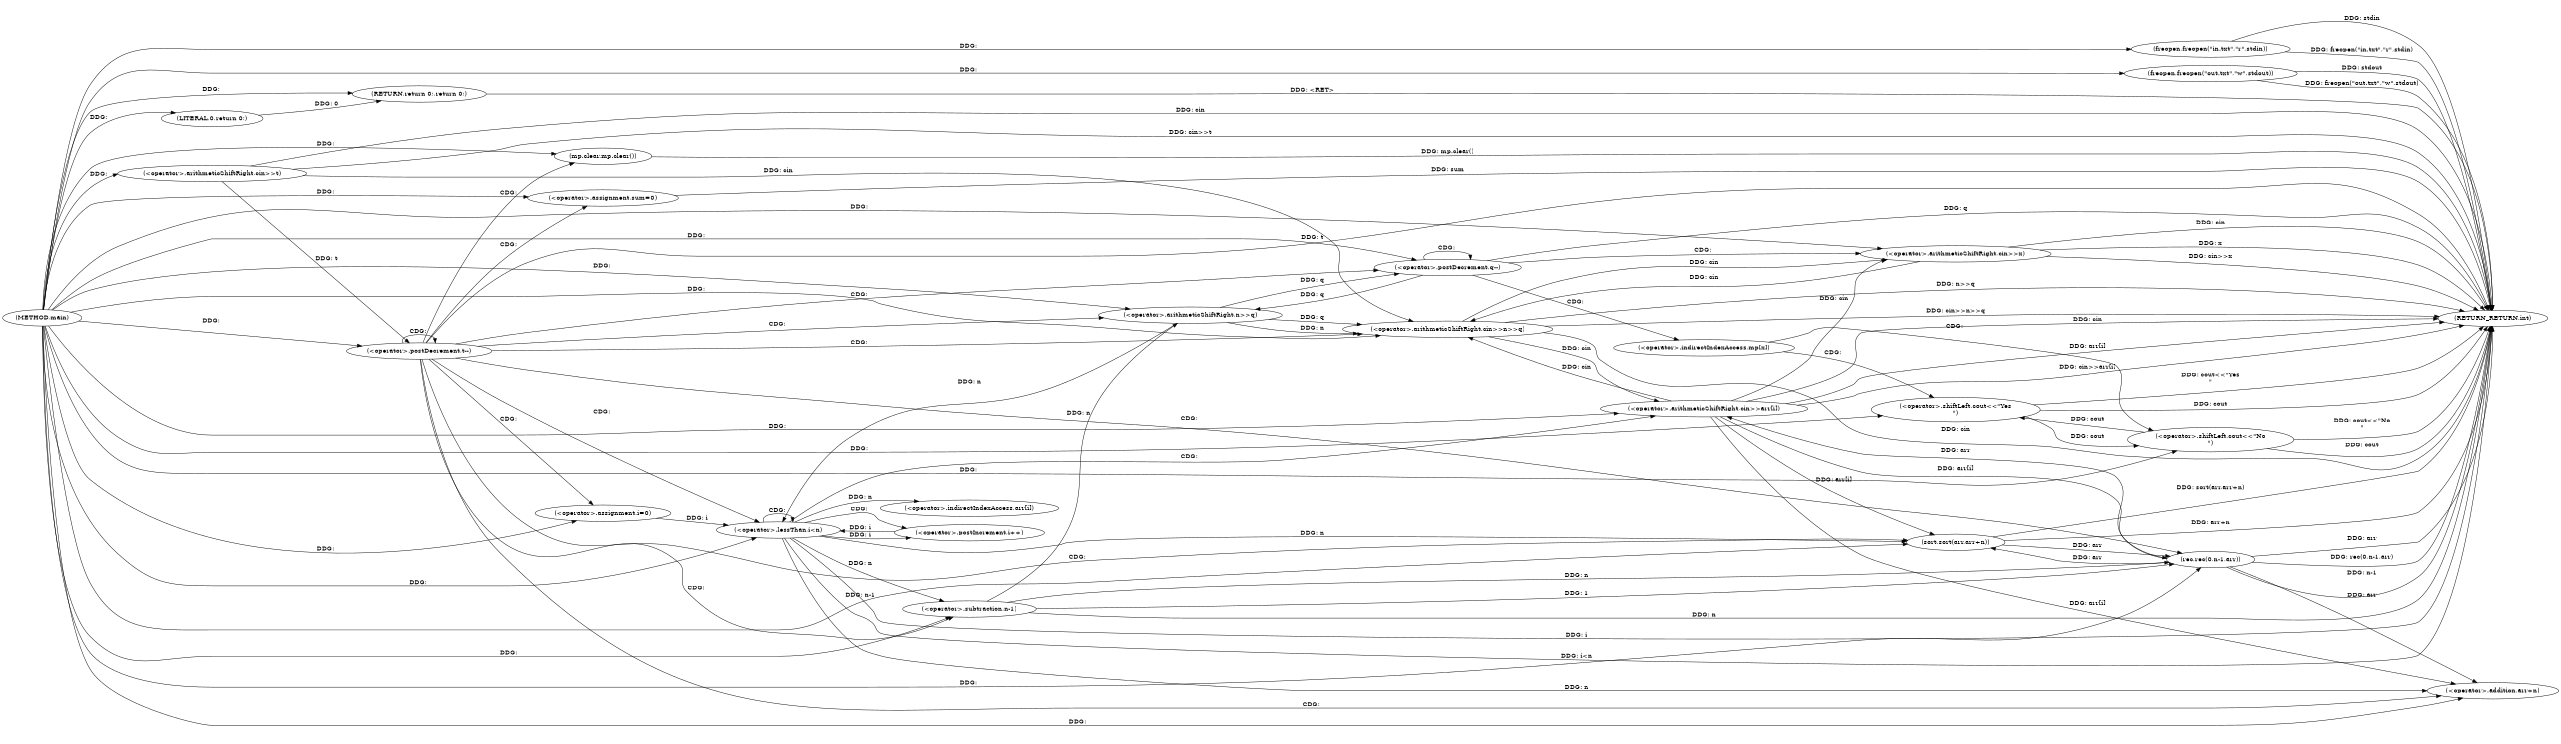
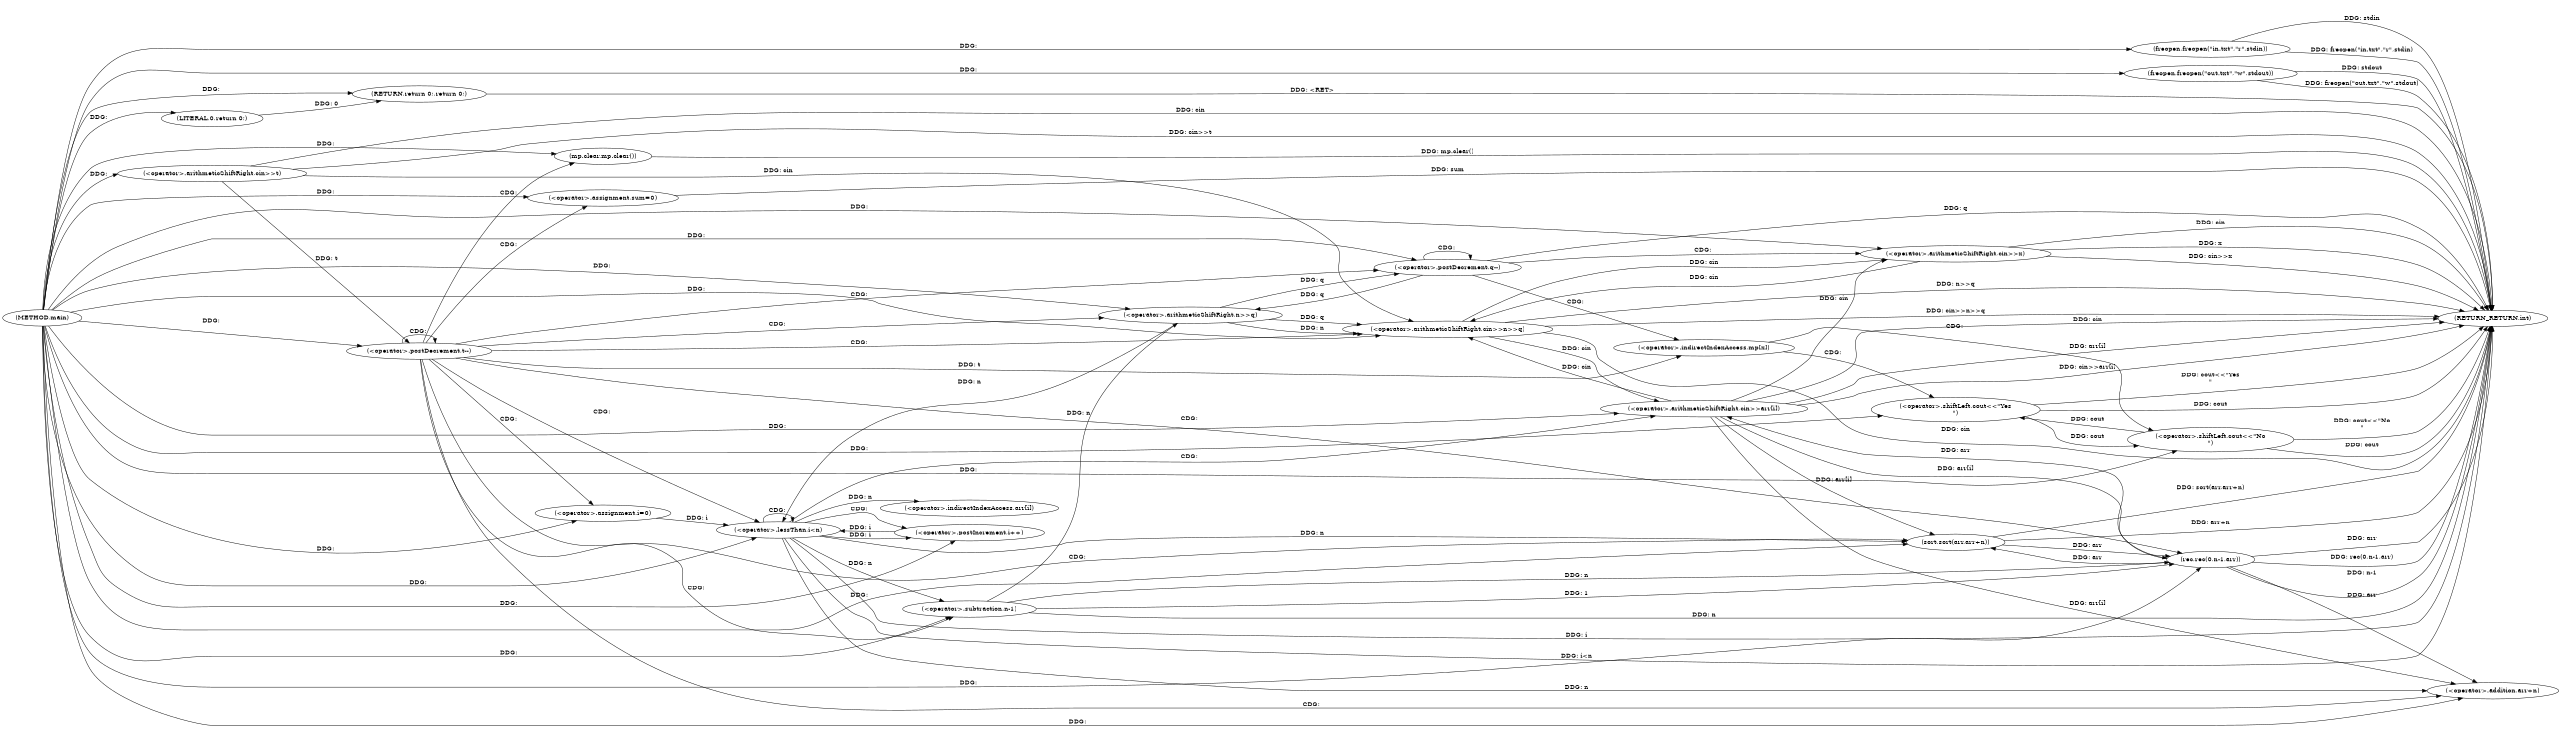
edge "(<operator>.postDecrement,t--)" -> "(RETURN_RETURN,int)": now "(<operator>.postDecrement,t--)" -> "(<operator>.indirectIndexAccess,mp[x])"
edge "(METHOD,main)" -> "(sort,sort(arr,arr+n))": label "DDG: n-1" -> "DDG: "
edge "(METHOD,main)" -> "(<operator>.postIncrement,i++)": added, label "DDG:"
